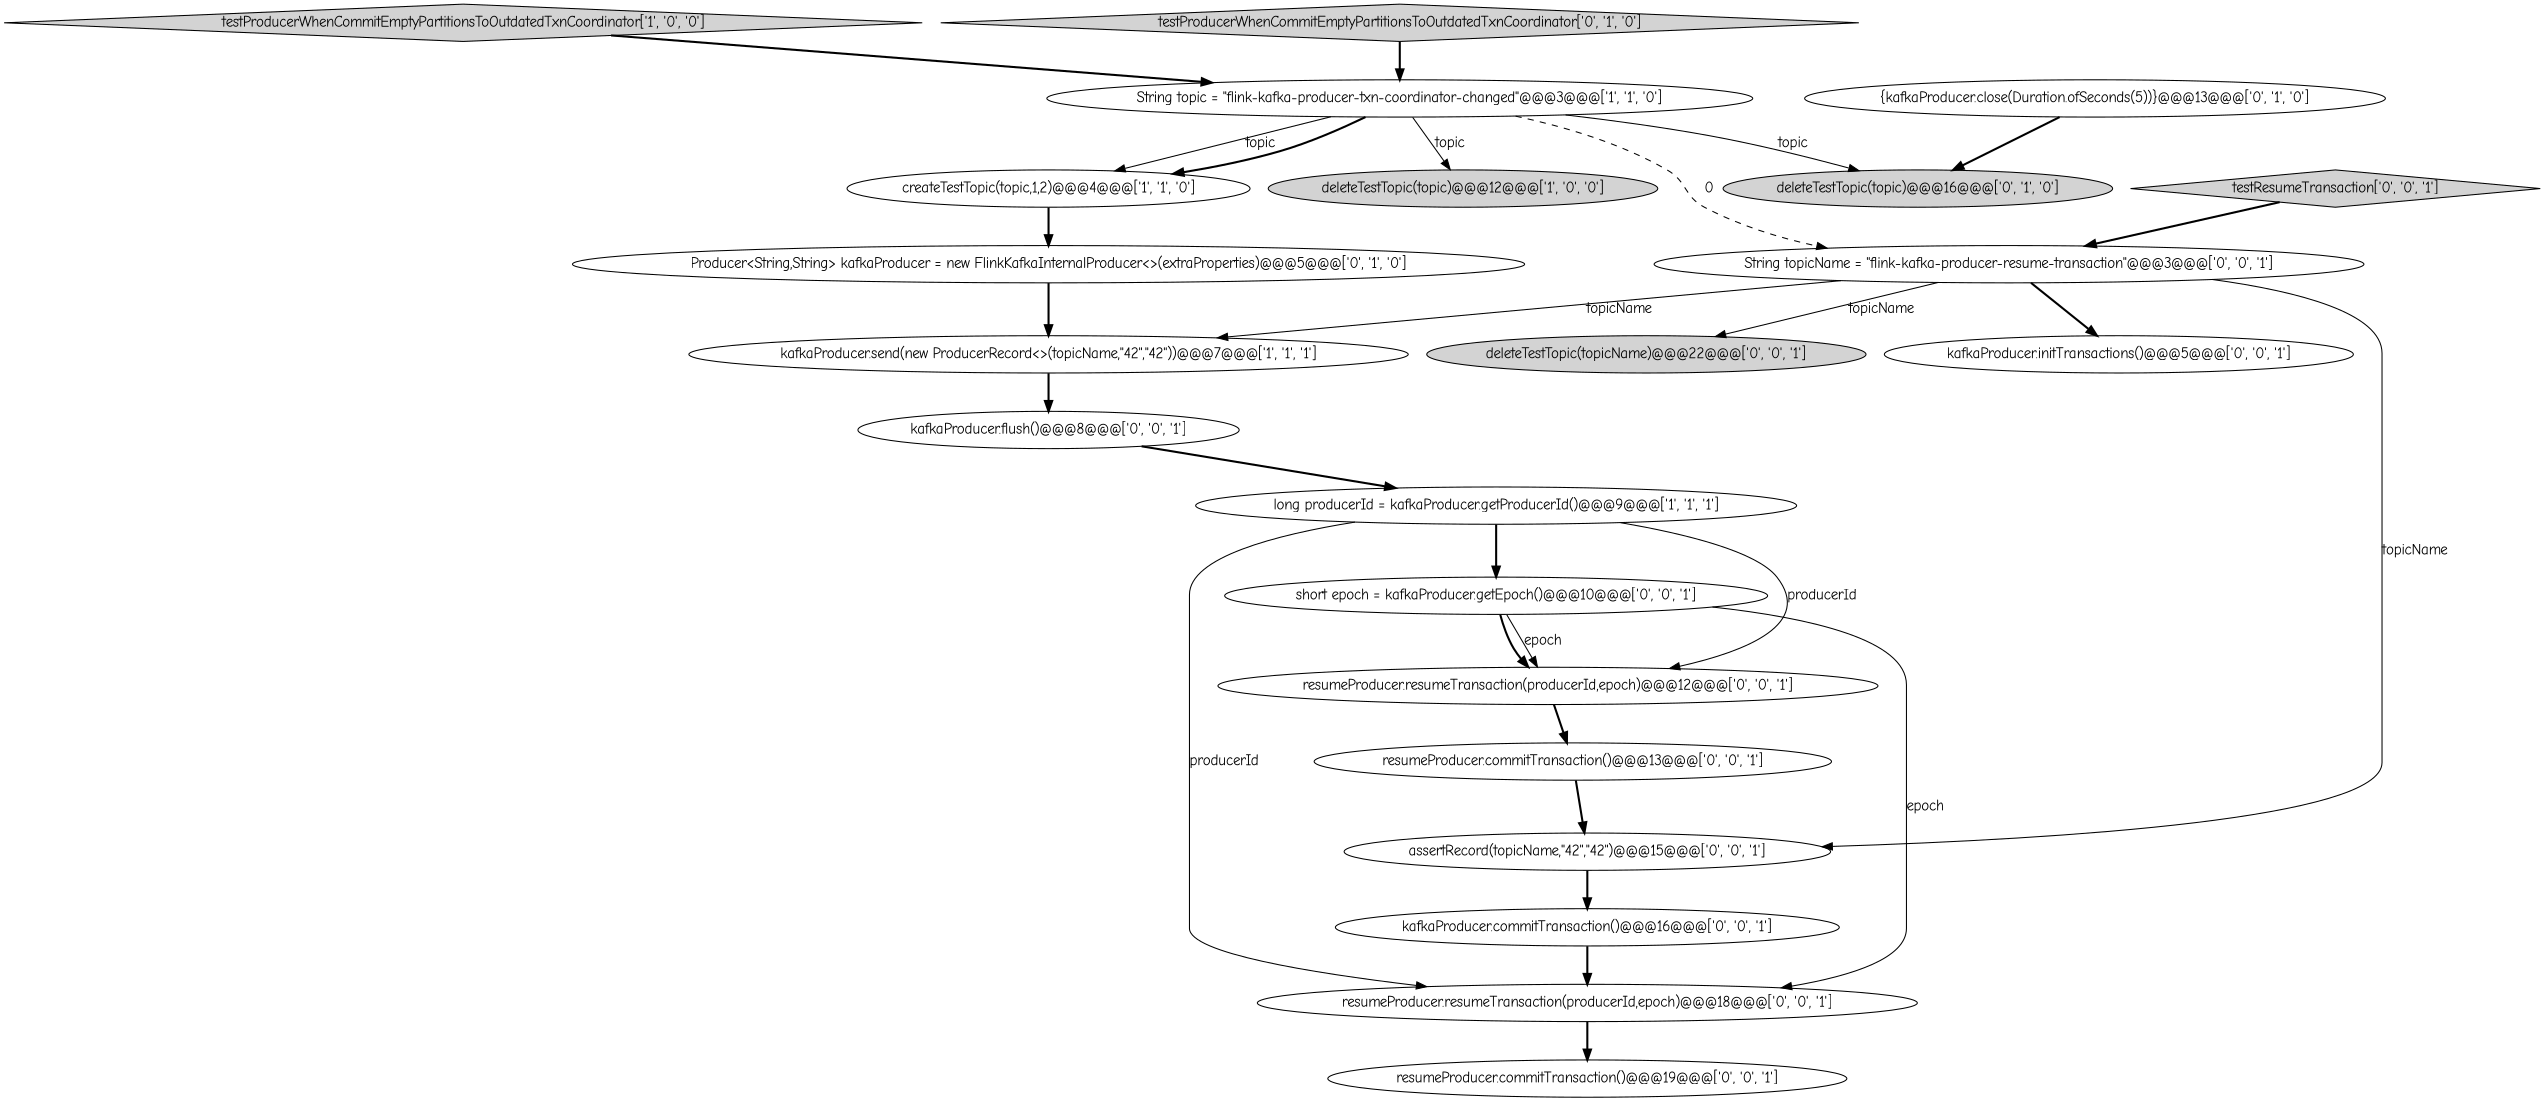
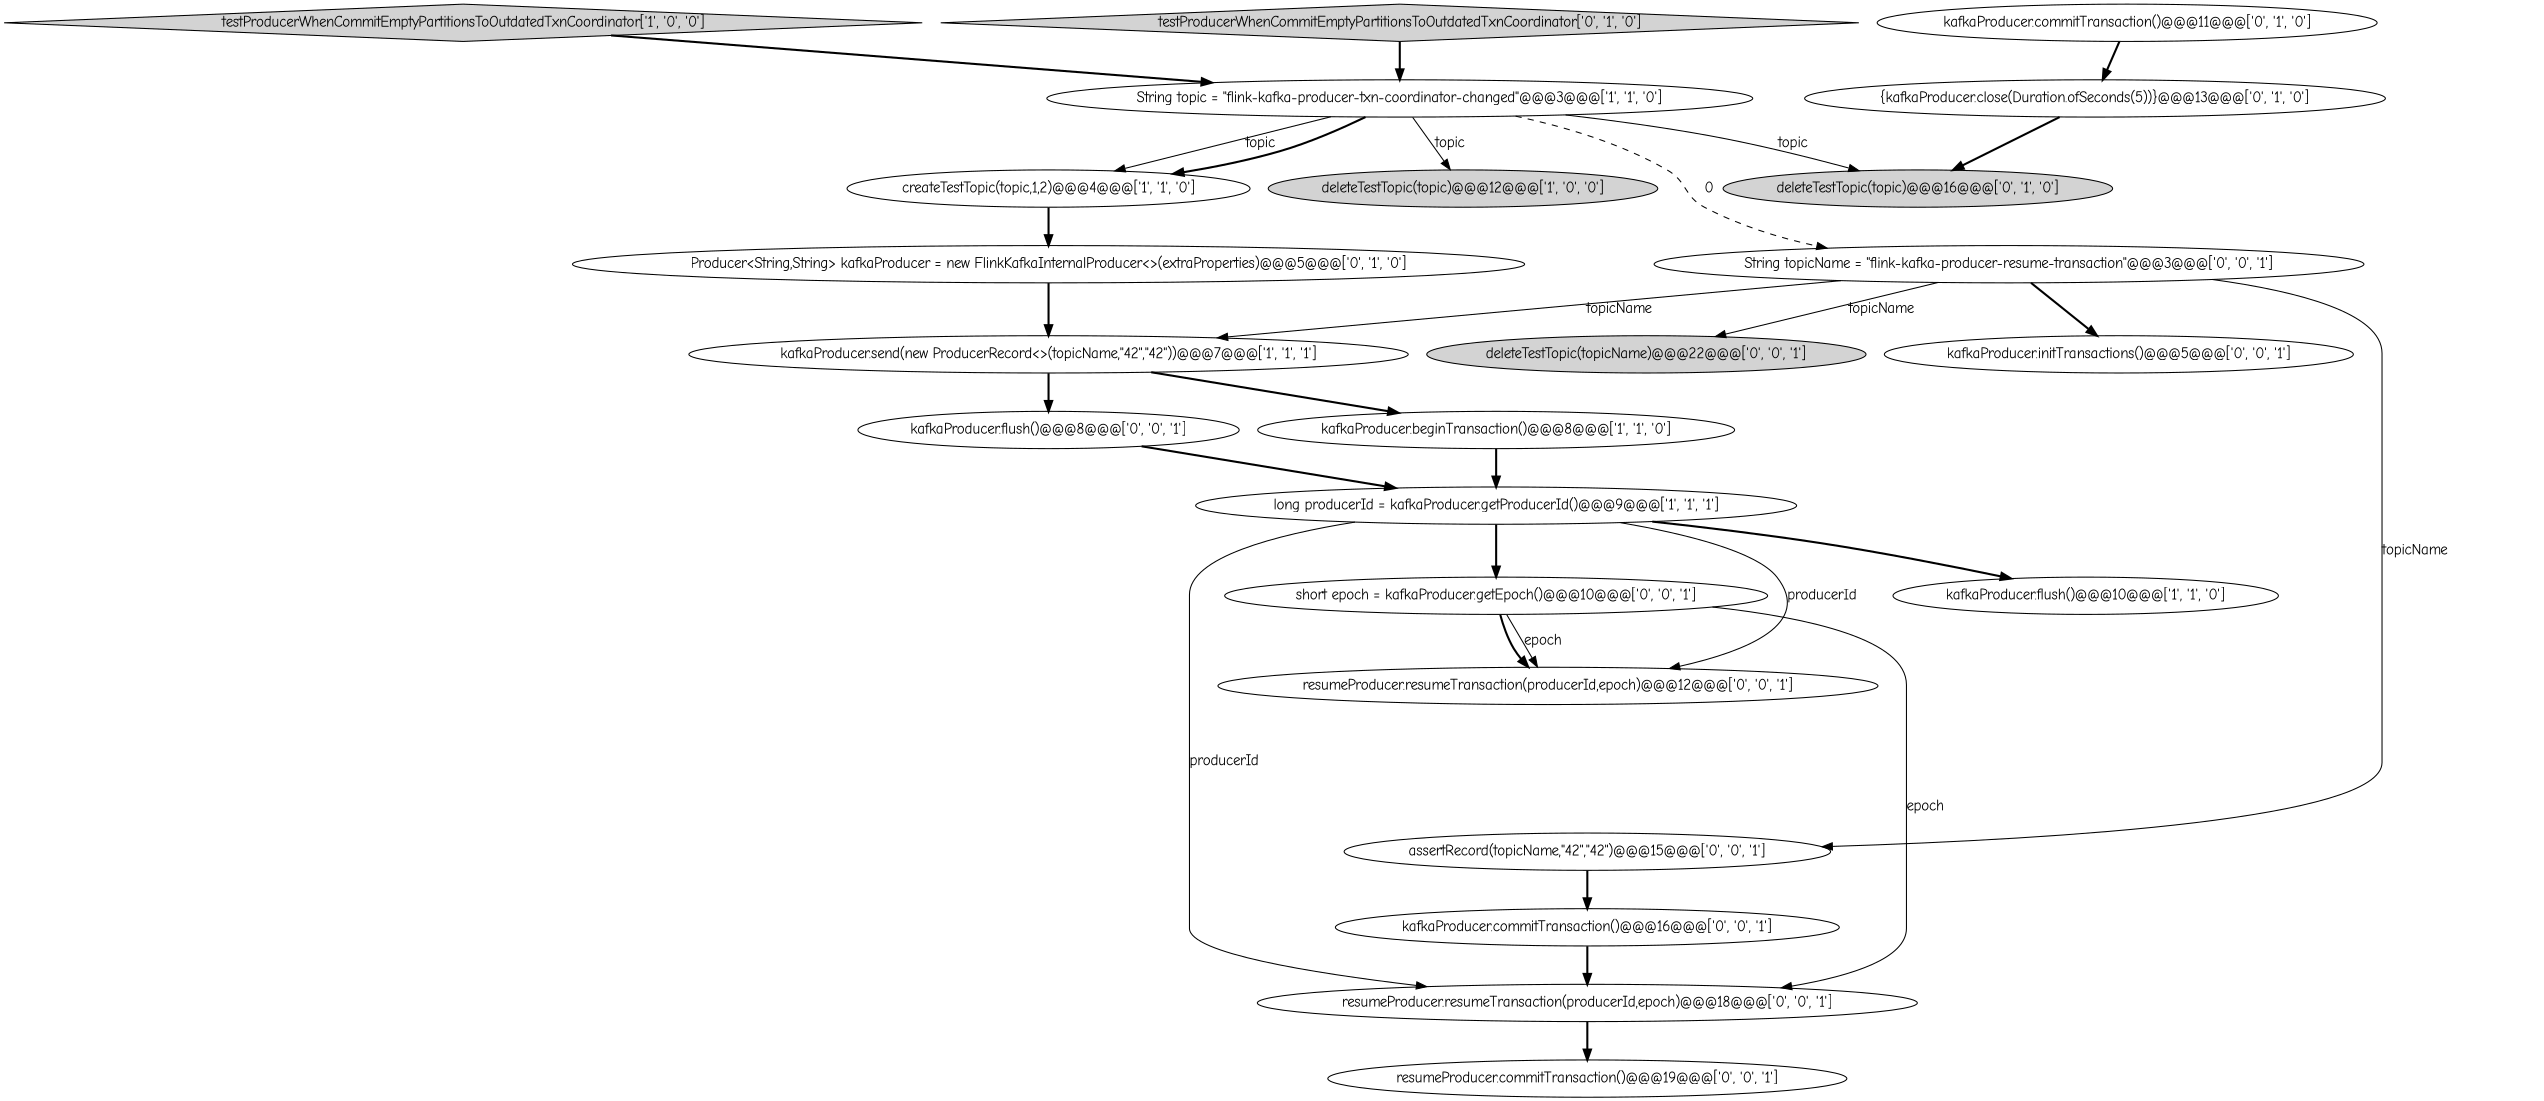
node "kafkaProducer.commitTransaction()@@@11@@@['0', '1', '0']": added
node "testResumeTransaction['0', '0', '1']": removed
node "kafkaProducer.beginTransaction()@@@8@@@['1', '1', '0']": added
node "kafkaProducer.flush()@@@10@@@['1', '1', '0']": added
node "resumeProducer.commitTransaction()@@@13@@@['0', '0', '1']": removed
